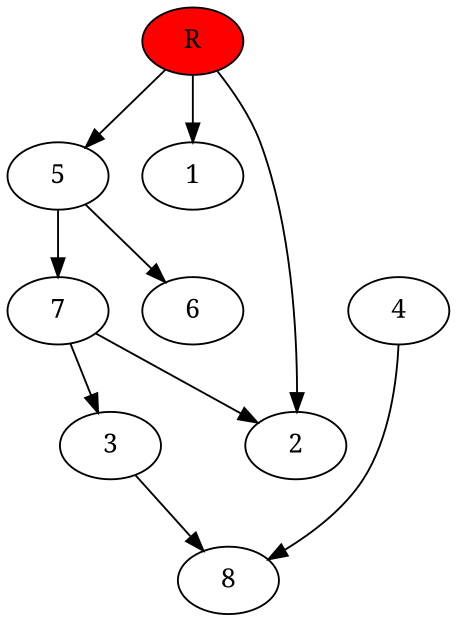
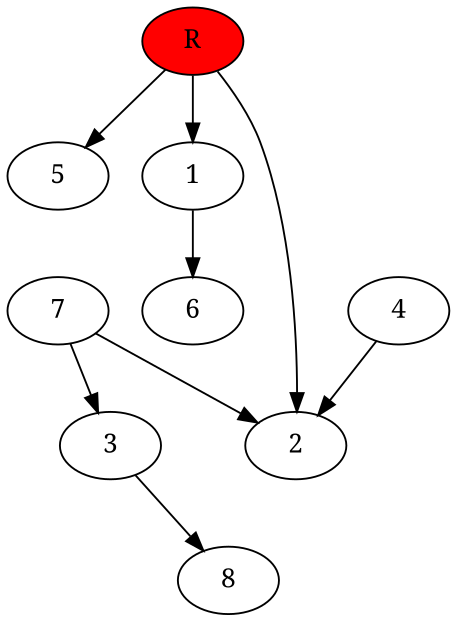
edge "5" -> "7": removed
edge "5" -> "6": now "1" -> "6"
edge "4" -> "8": now "4" -> "2"
